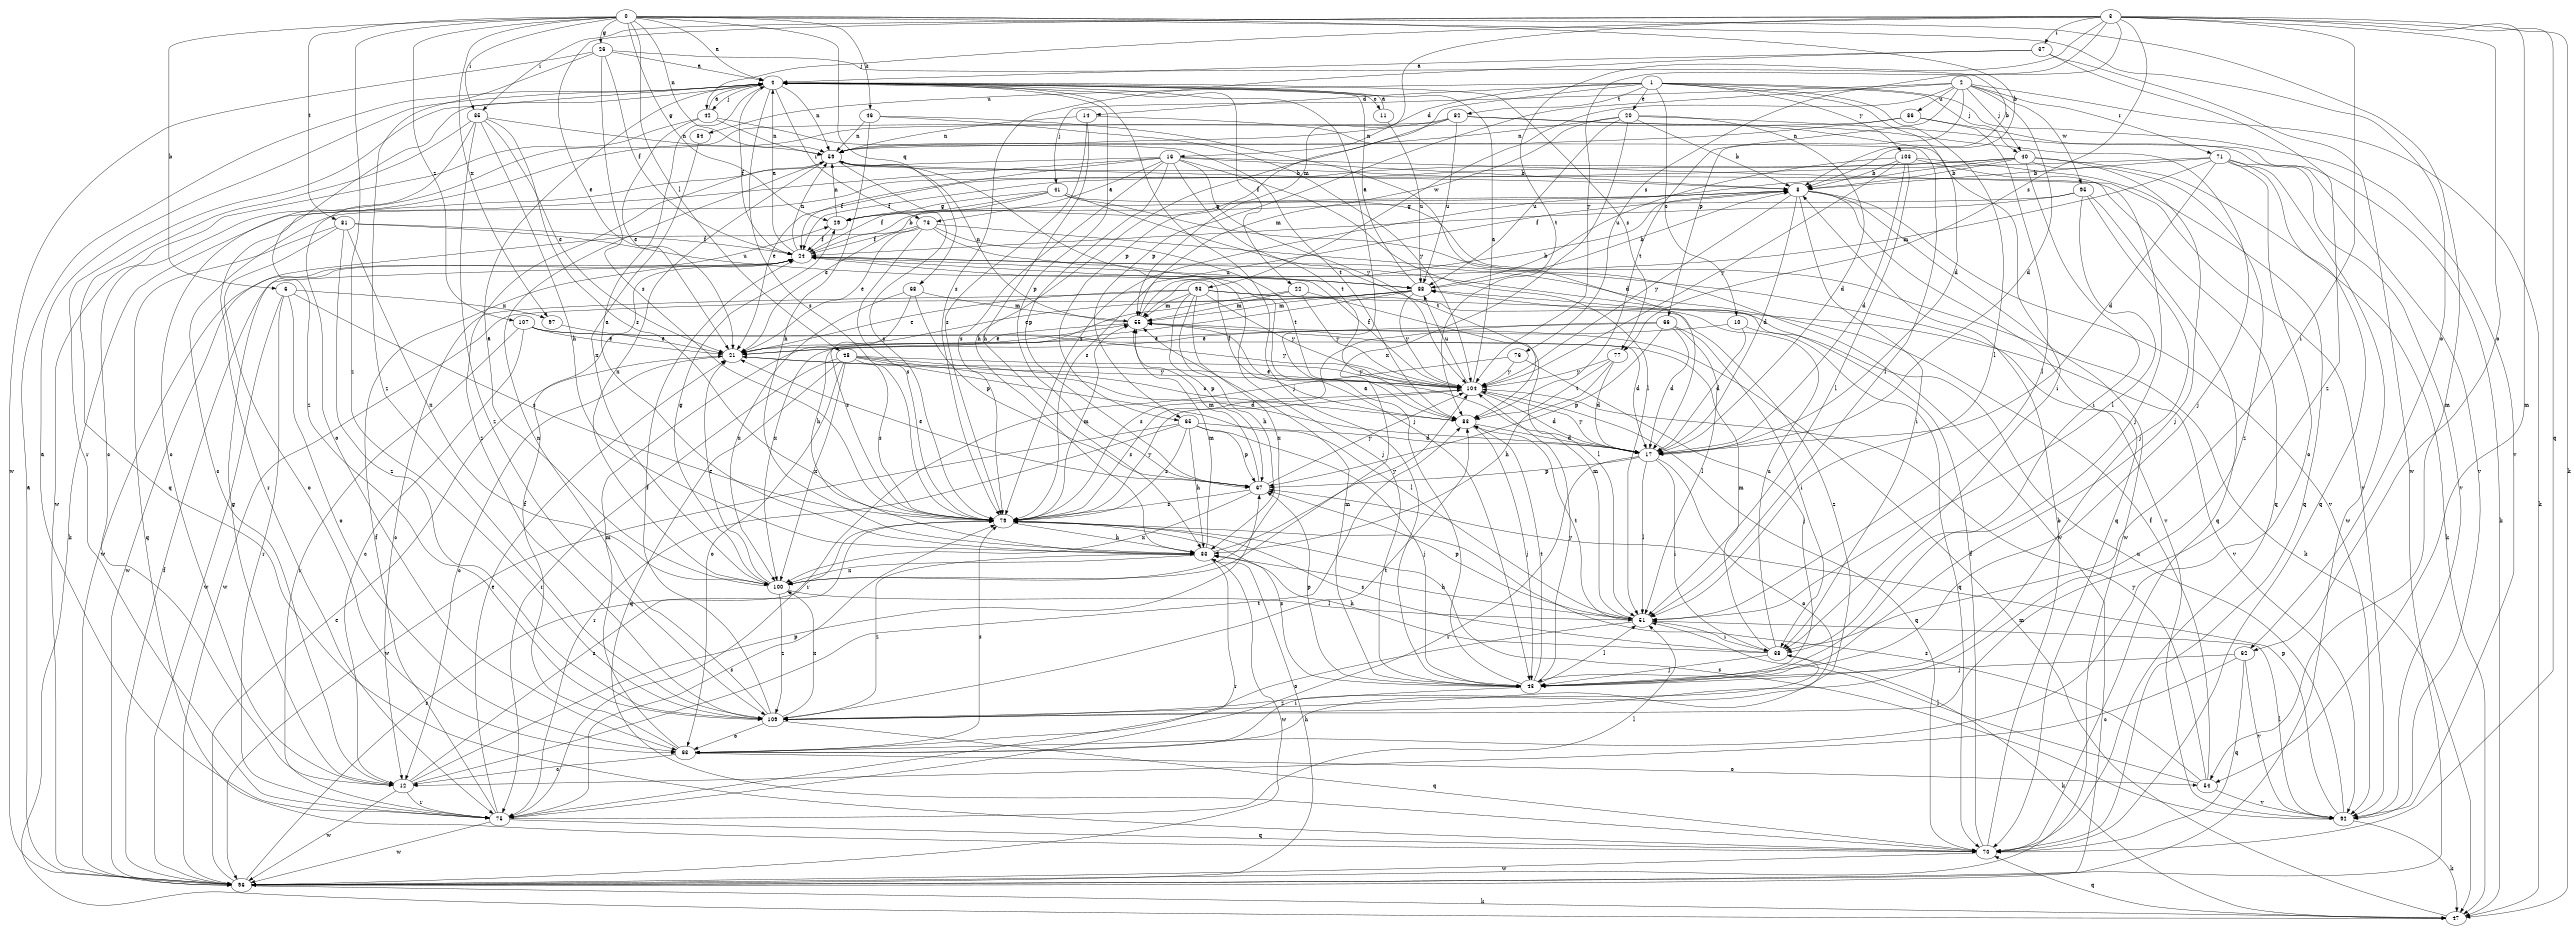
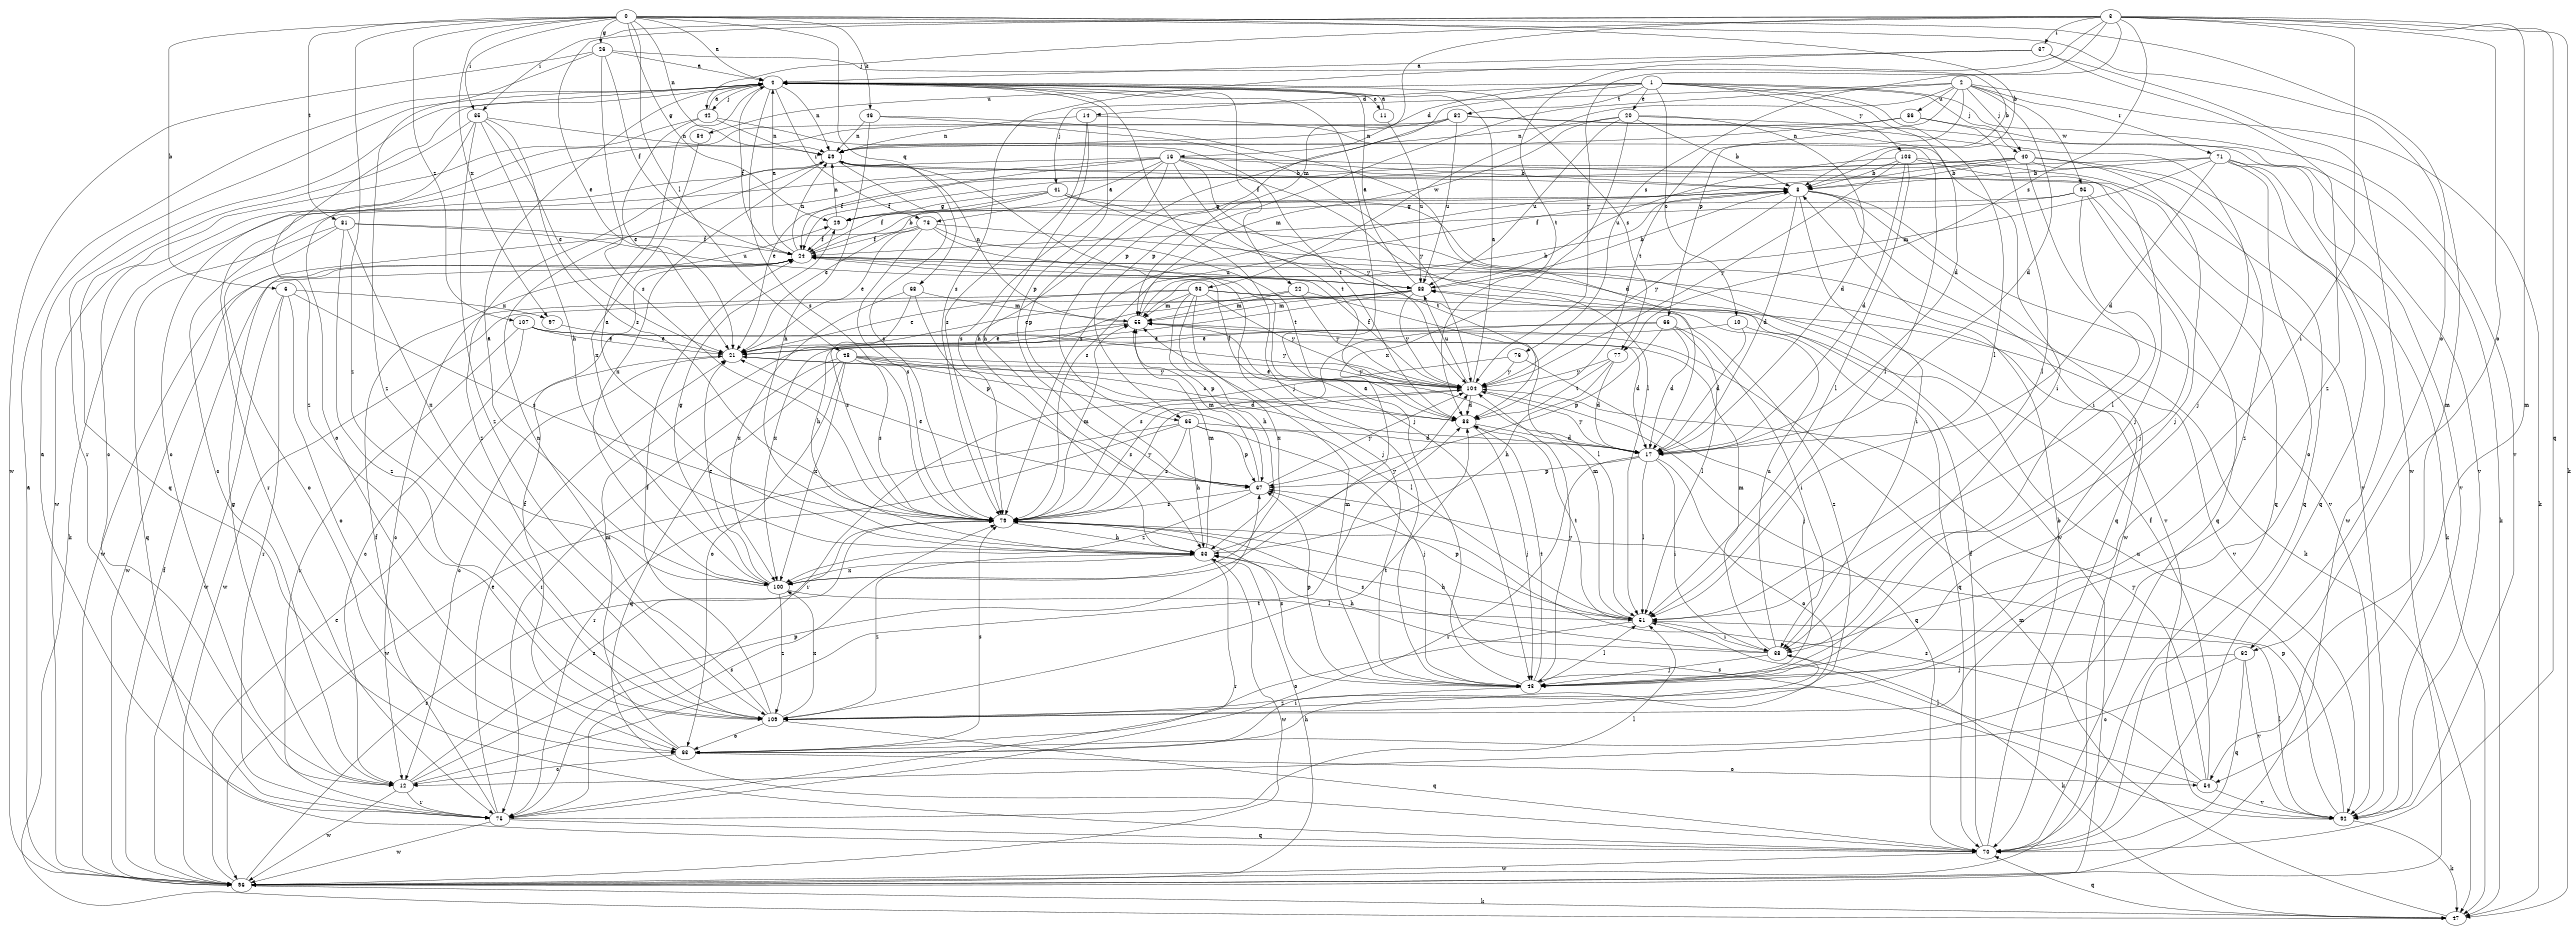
edge "104" -> "17": now "104" -> "83"
edge "67" -> "100": label "x" -> "z"
